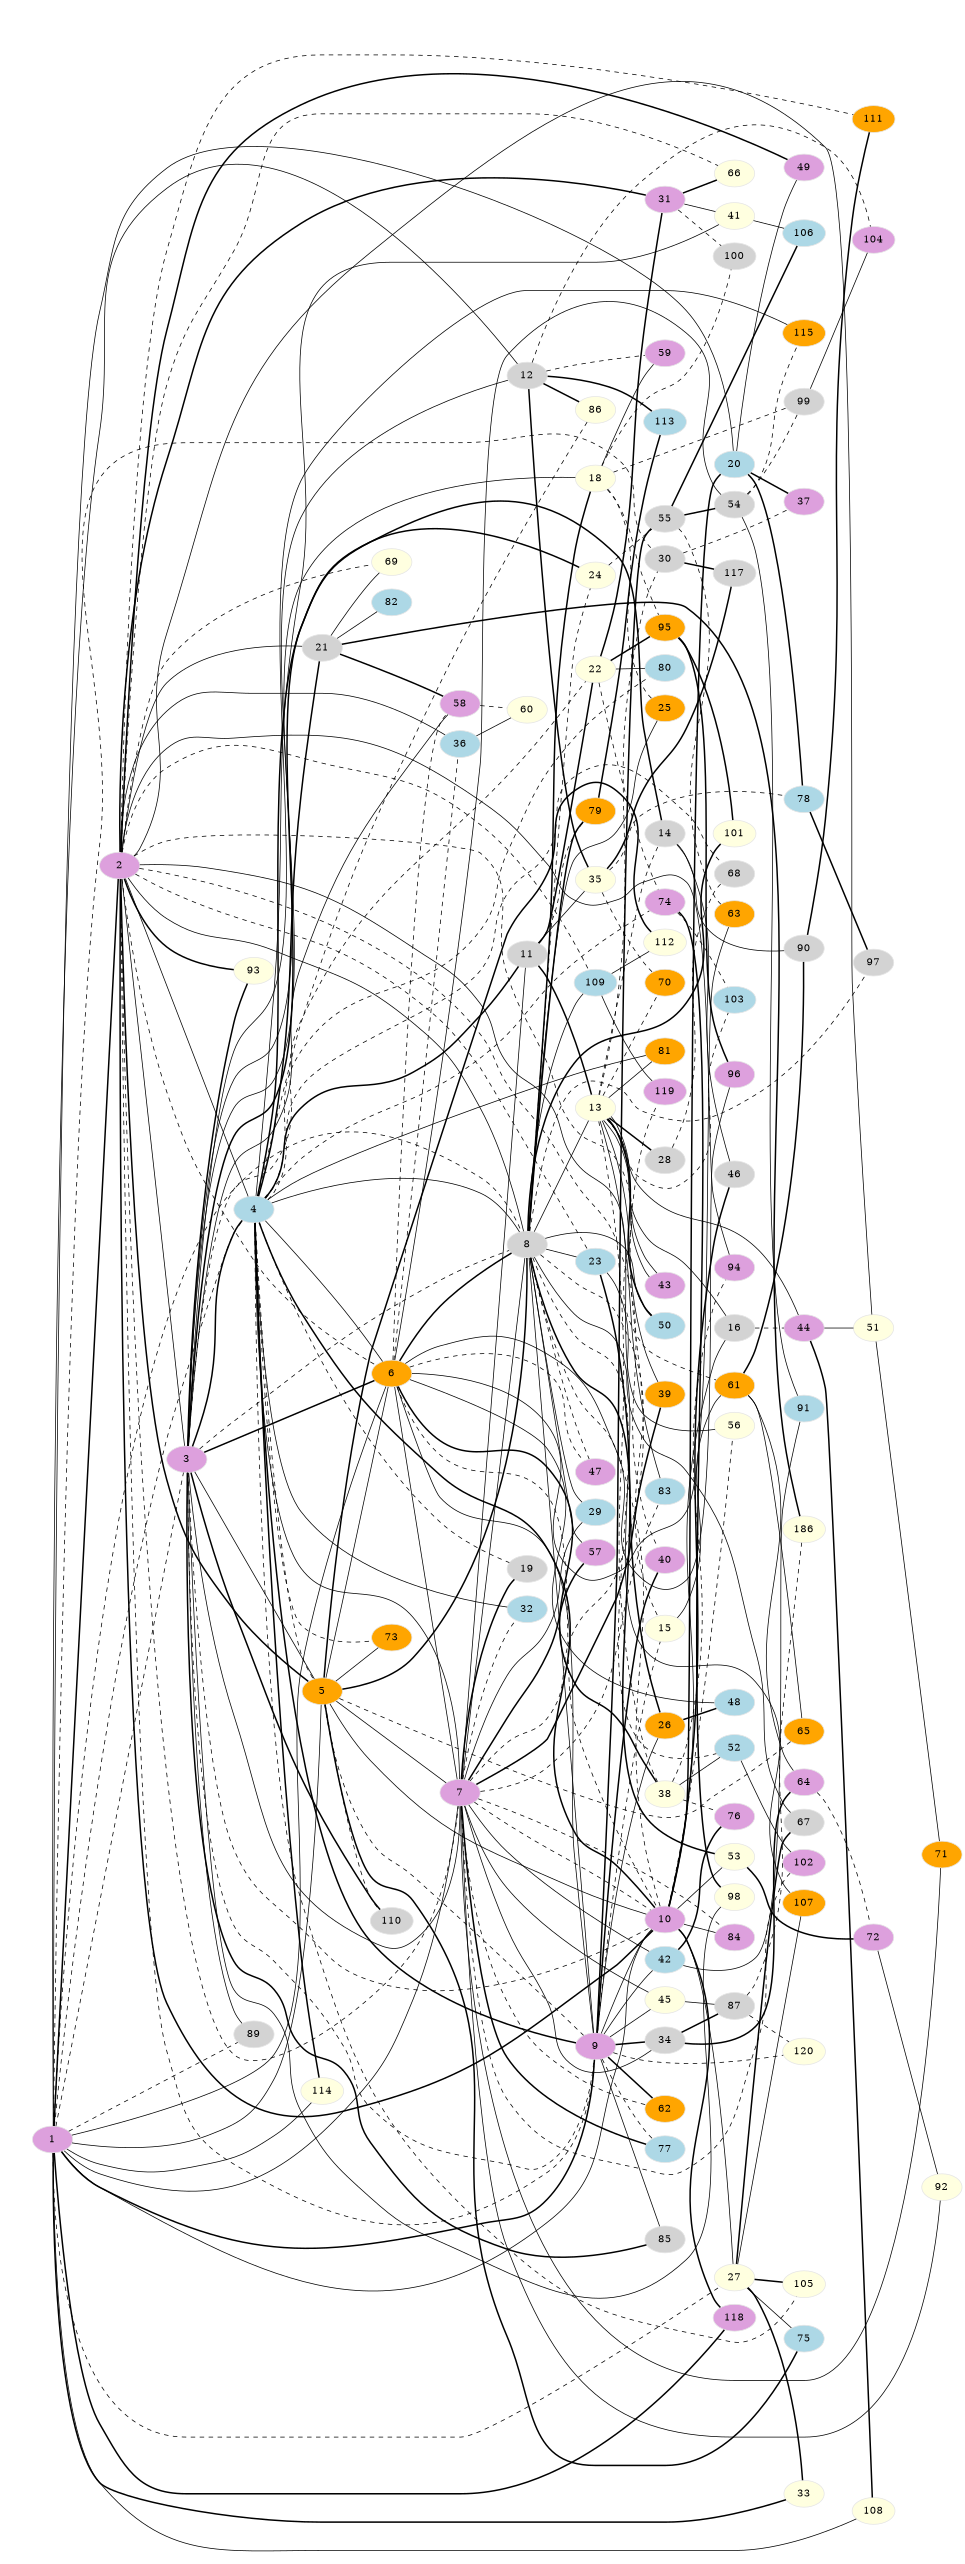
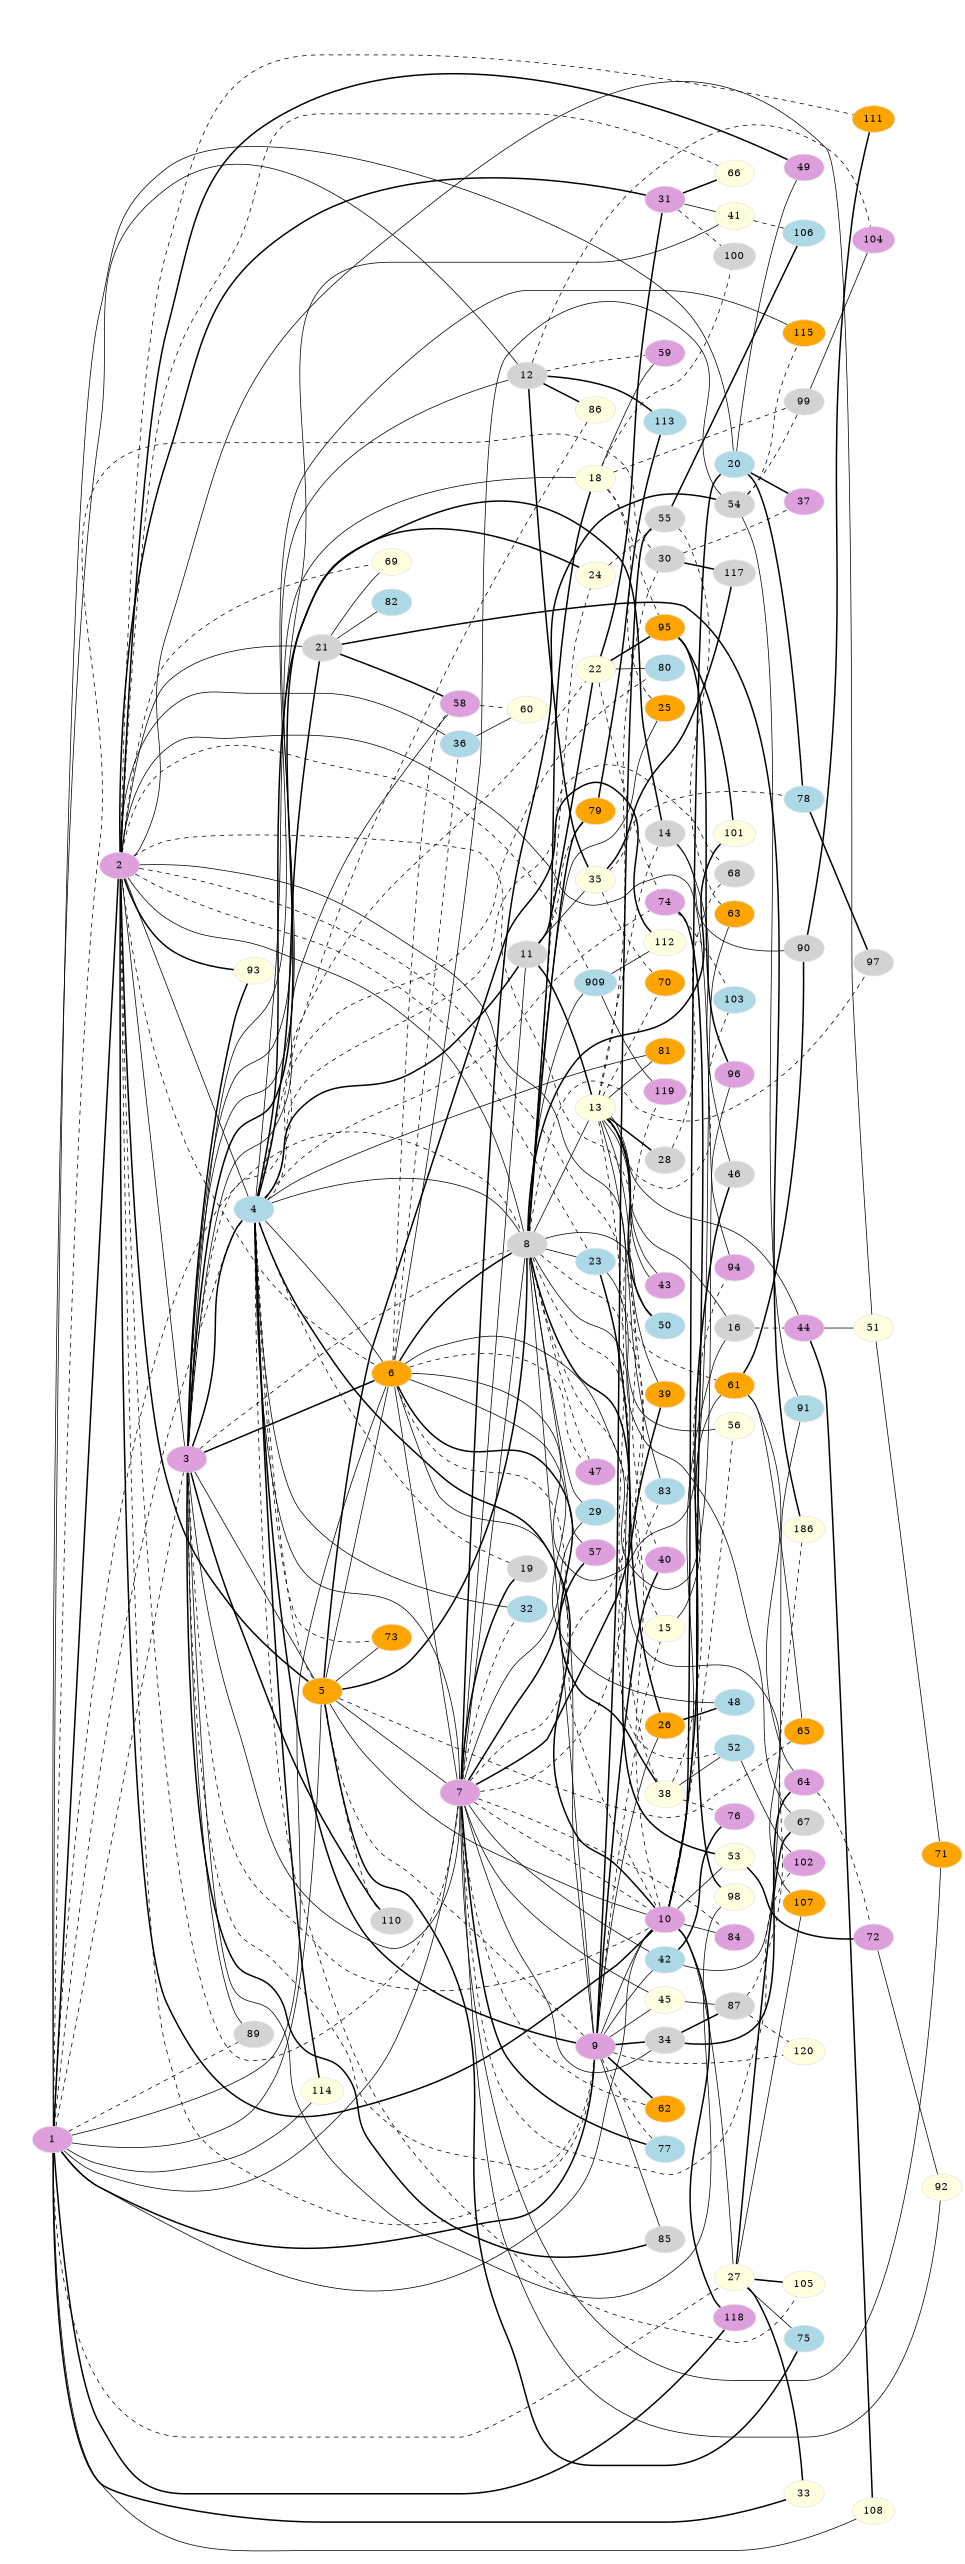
edge "41" -- "106": style solid -> dashed
edge "54" -- "55": now "54" -- "7"
node "109": label "109" -> "909"
